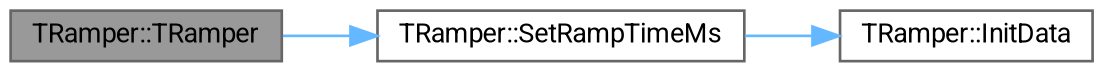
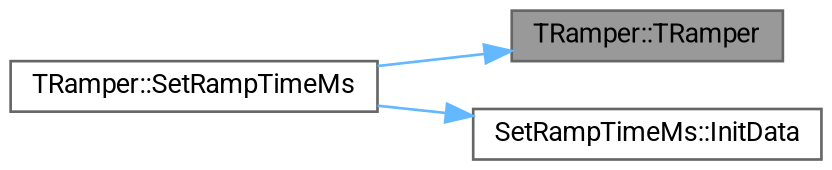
edge "TRamper::TRamper" -> "TRamper::SetRampTimeMs": reversed
node "TRamper::InitData": label "TRamper::InitData" -> "SetRampTimeMs::InitData"
